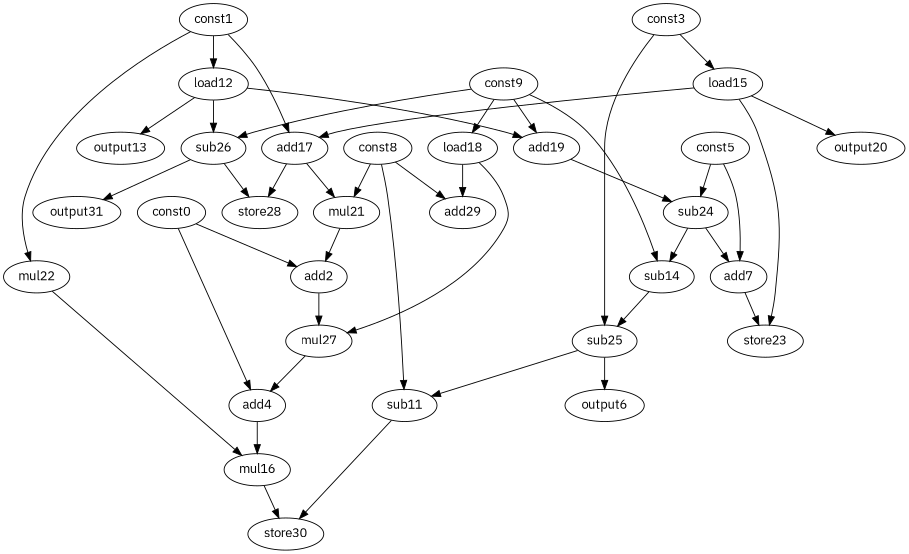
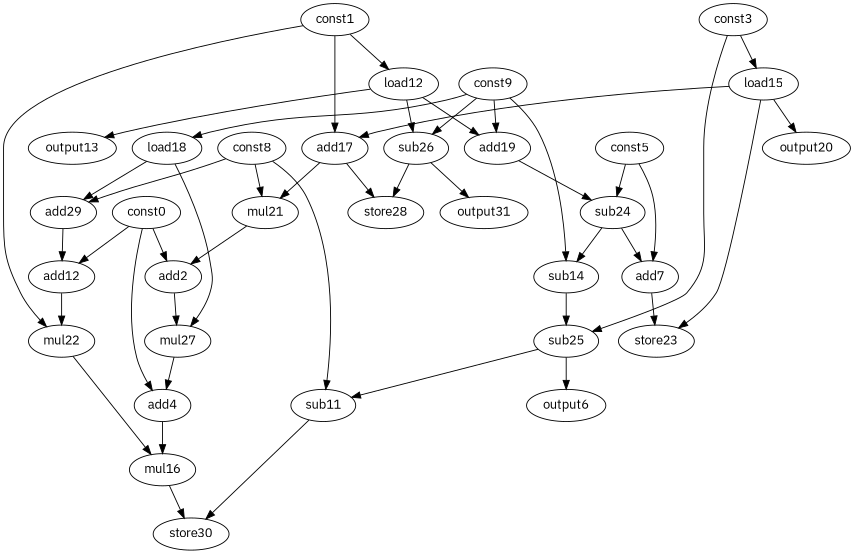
node "add12": added
